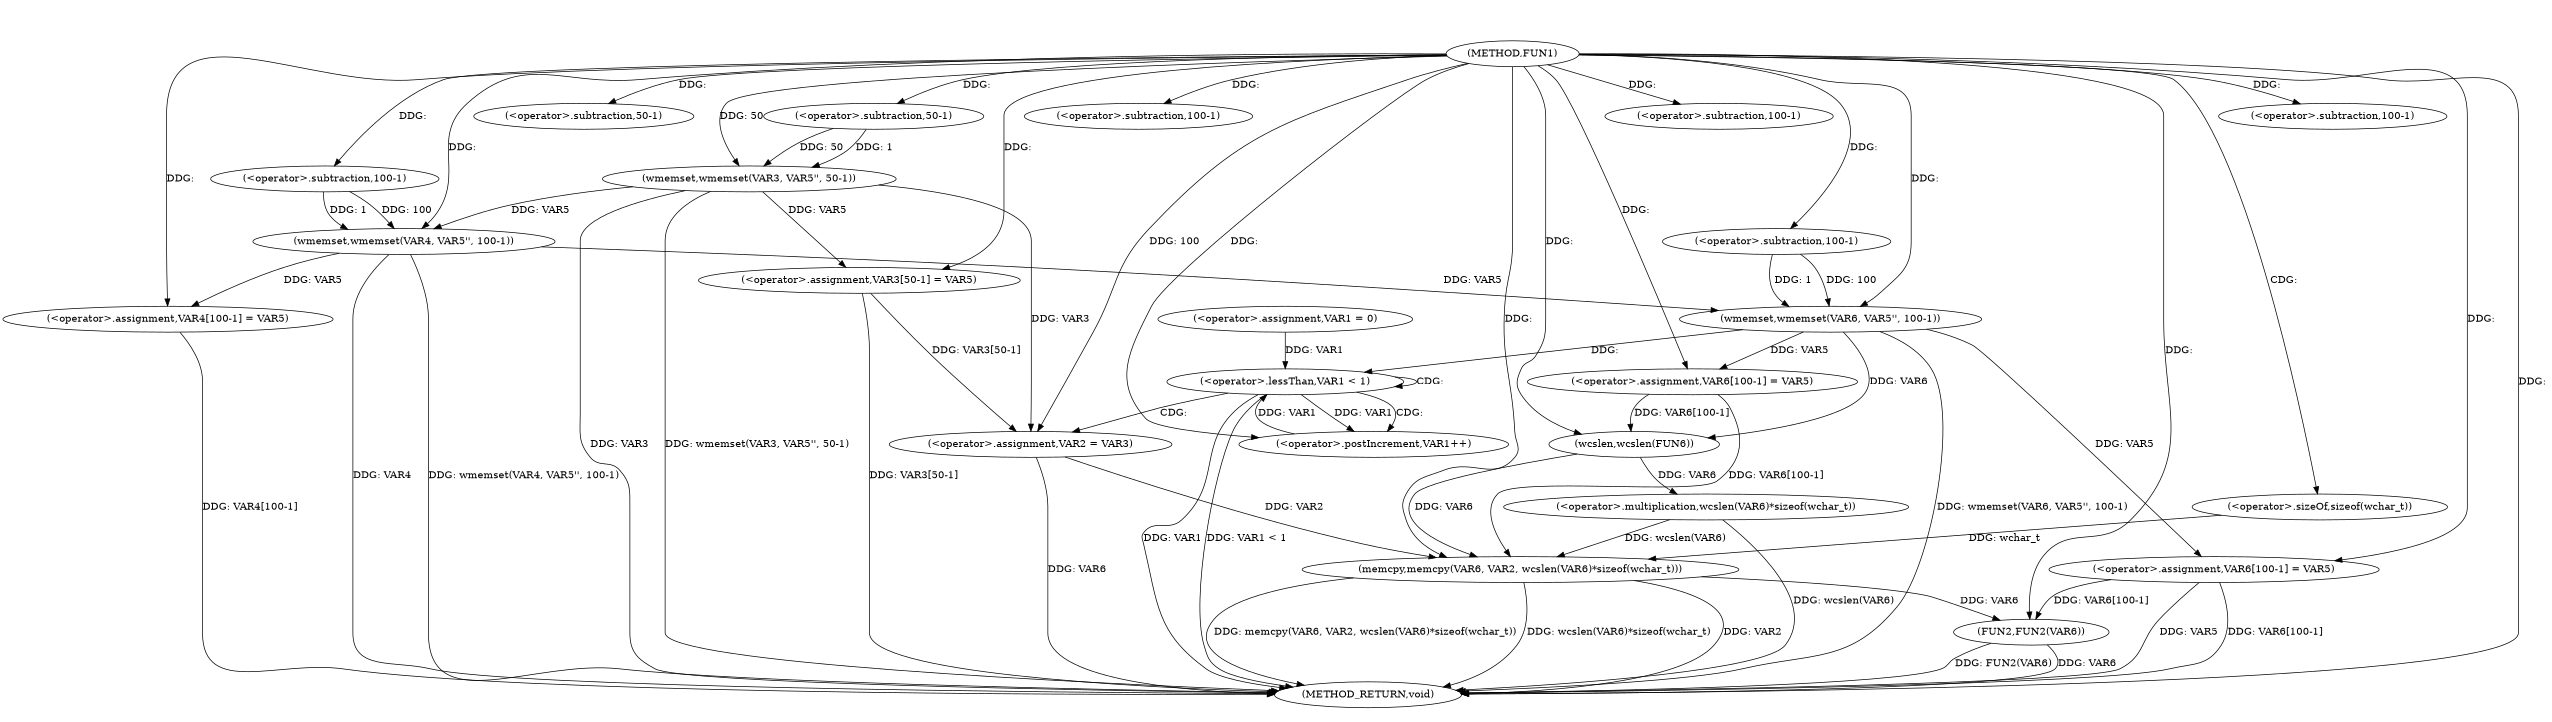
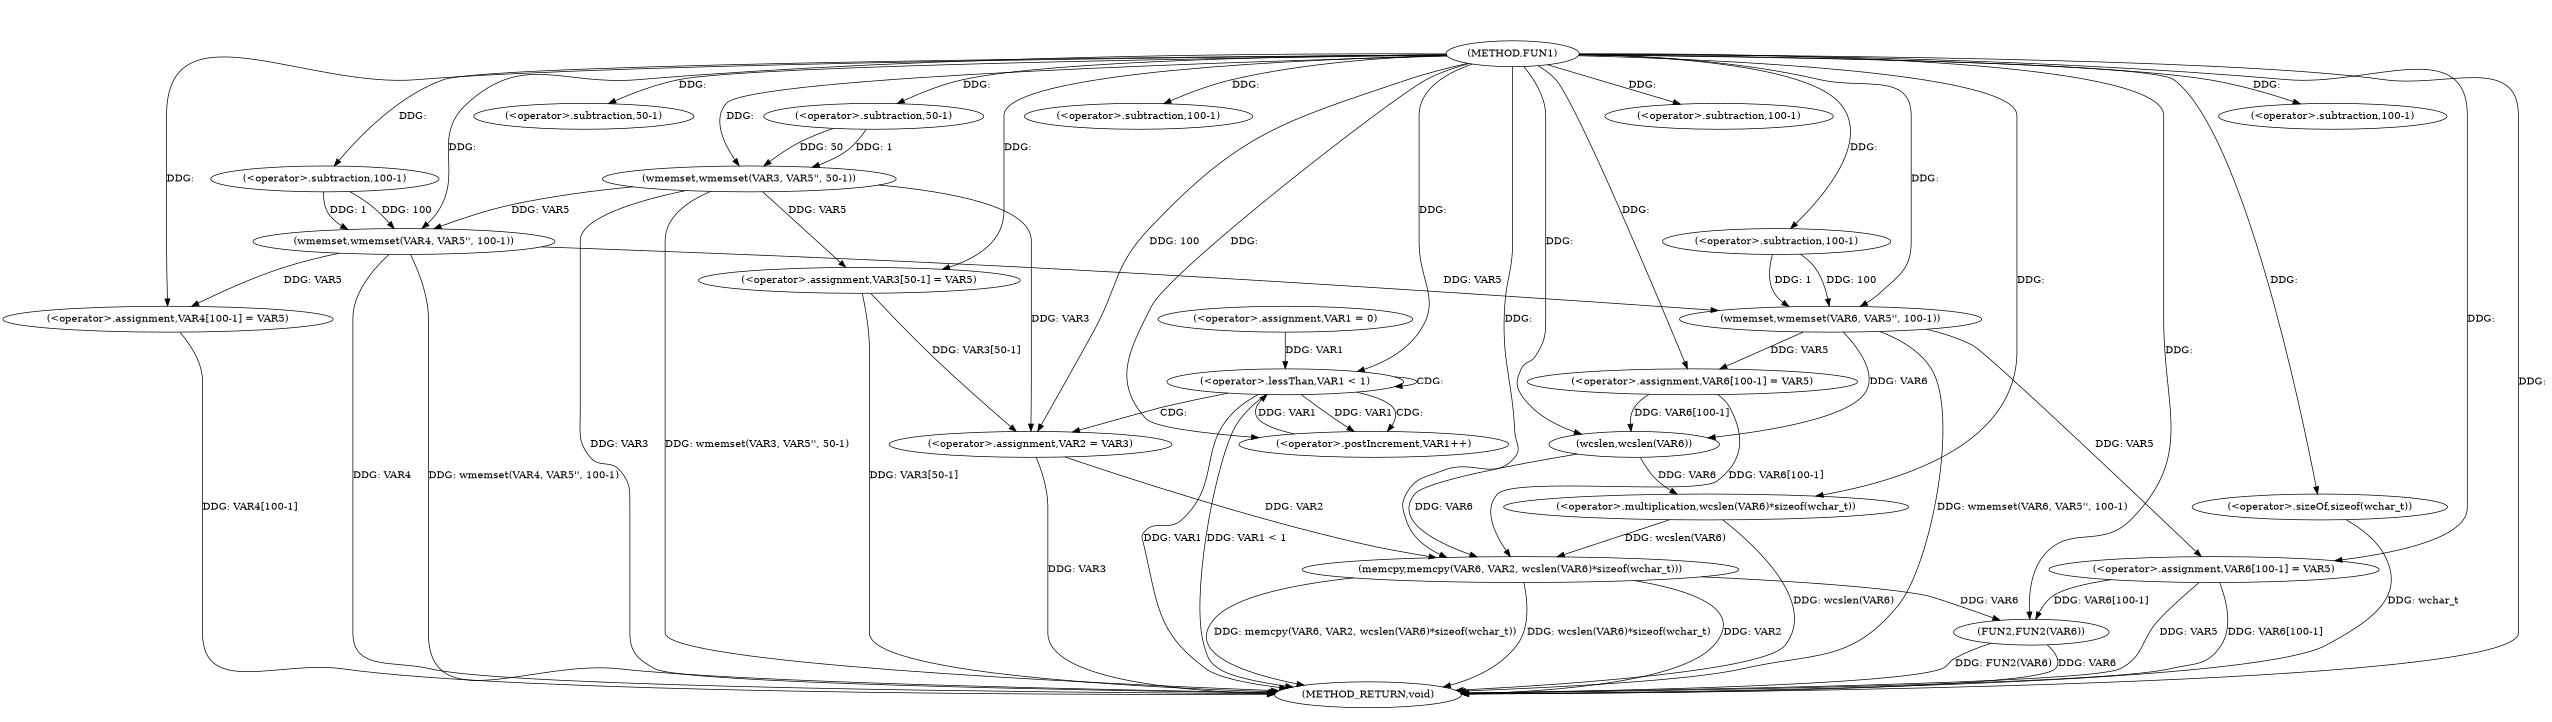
edge "(METHOD,FUN1)" -> "(wmemset,wmemset(VAR3, VAR5'', 50-1))": label "DDG: 50" -> "DDG: "
edge "(METHOD,FUN1)" -> "(<operator>.multiplication,wcslen(VAR6)*sizeof(wchar_t))": added, label "DDG:"
edge "(METHOD,FUN1)" -> "(<operator>.sizeOf,sizeof(wchar_t))": label "CDG: " -> "DDG: "
edge "(wmemset,wmemset(VAR6, VAR5'', 100-1))" -> "(<operator>.lessThan,VAR1 < 1)": now "(METHOD,FUN1)" -> "(<operator>.lessThan,VAR1 < 1)"
node "(wcslen,wcslen(FUN6))": label "(wcslen,wcslen(FUN6))" -> "(wcslen,wcslen(VAR6))"
edge "(<operator>.sizeOf,sizeof(wchar_t))" -> "(memcpy,memcpy(VAR6, VAR2, wcslen(VAR6)*sizeof(wchar_t)))": now "(<operator>.sizeOf,sizeof(wchar_t))" -> "(METHOD_RETURN,void)"
edge "(<operator>.assignment,VAR2 = VAR3)" -> "(METHOD_RETURN,void)": label "DDG: VAR6" -> "DDG: VAR3"
